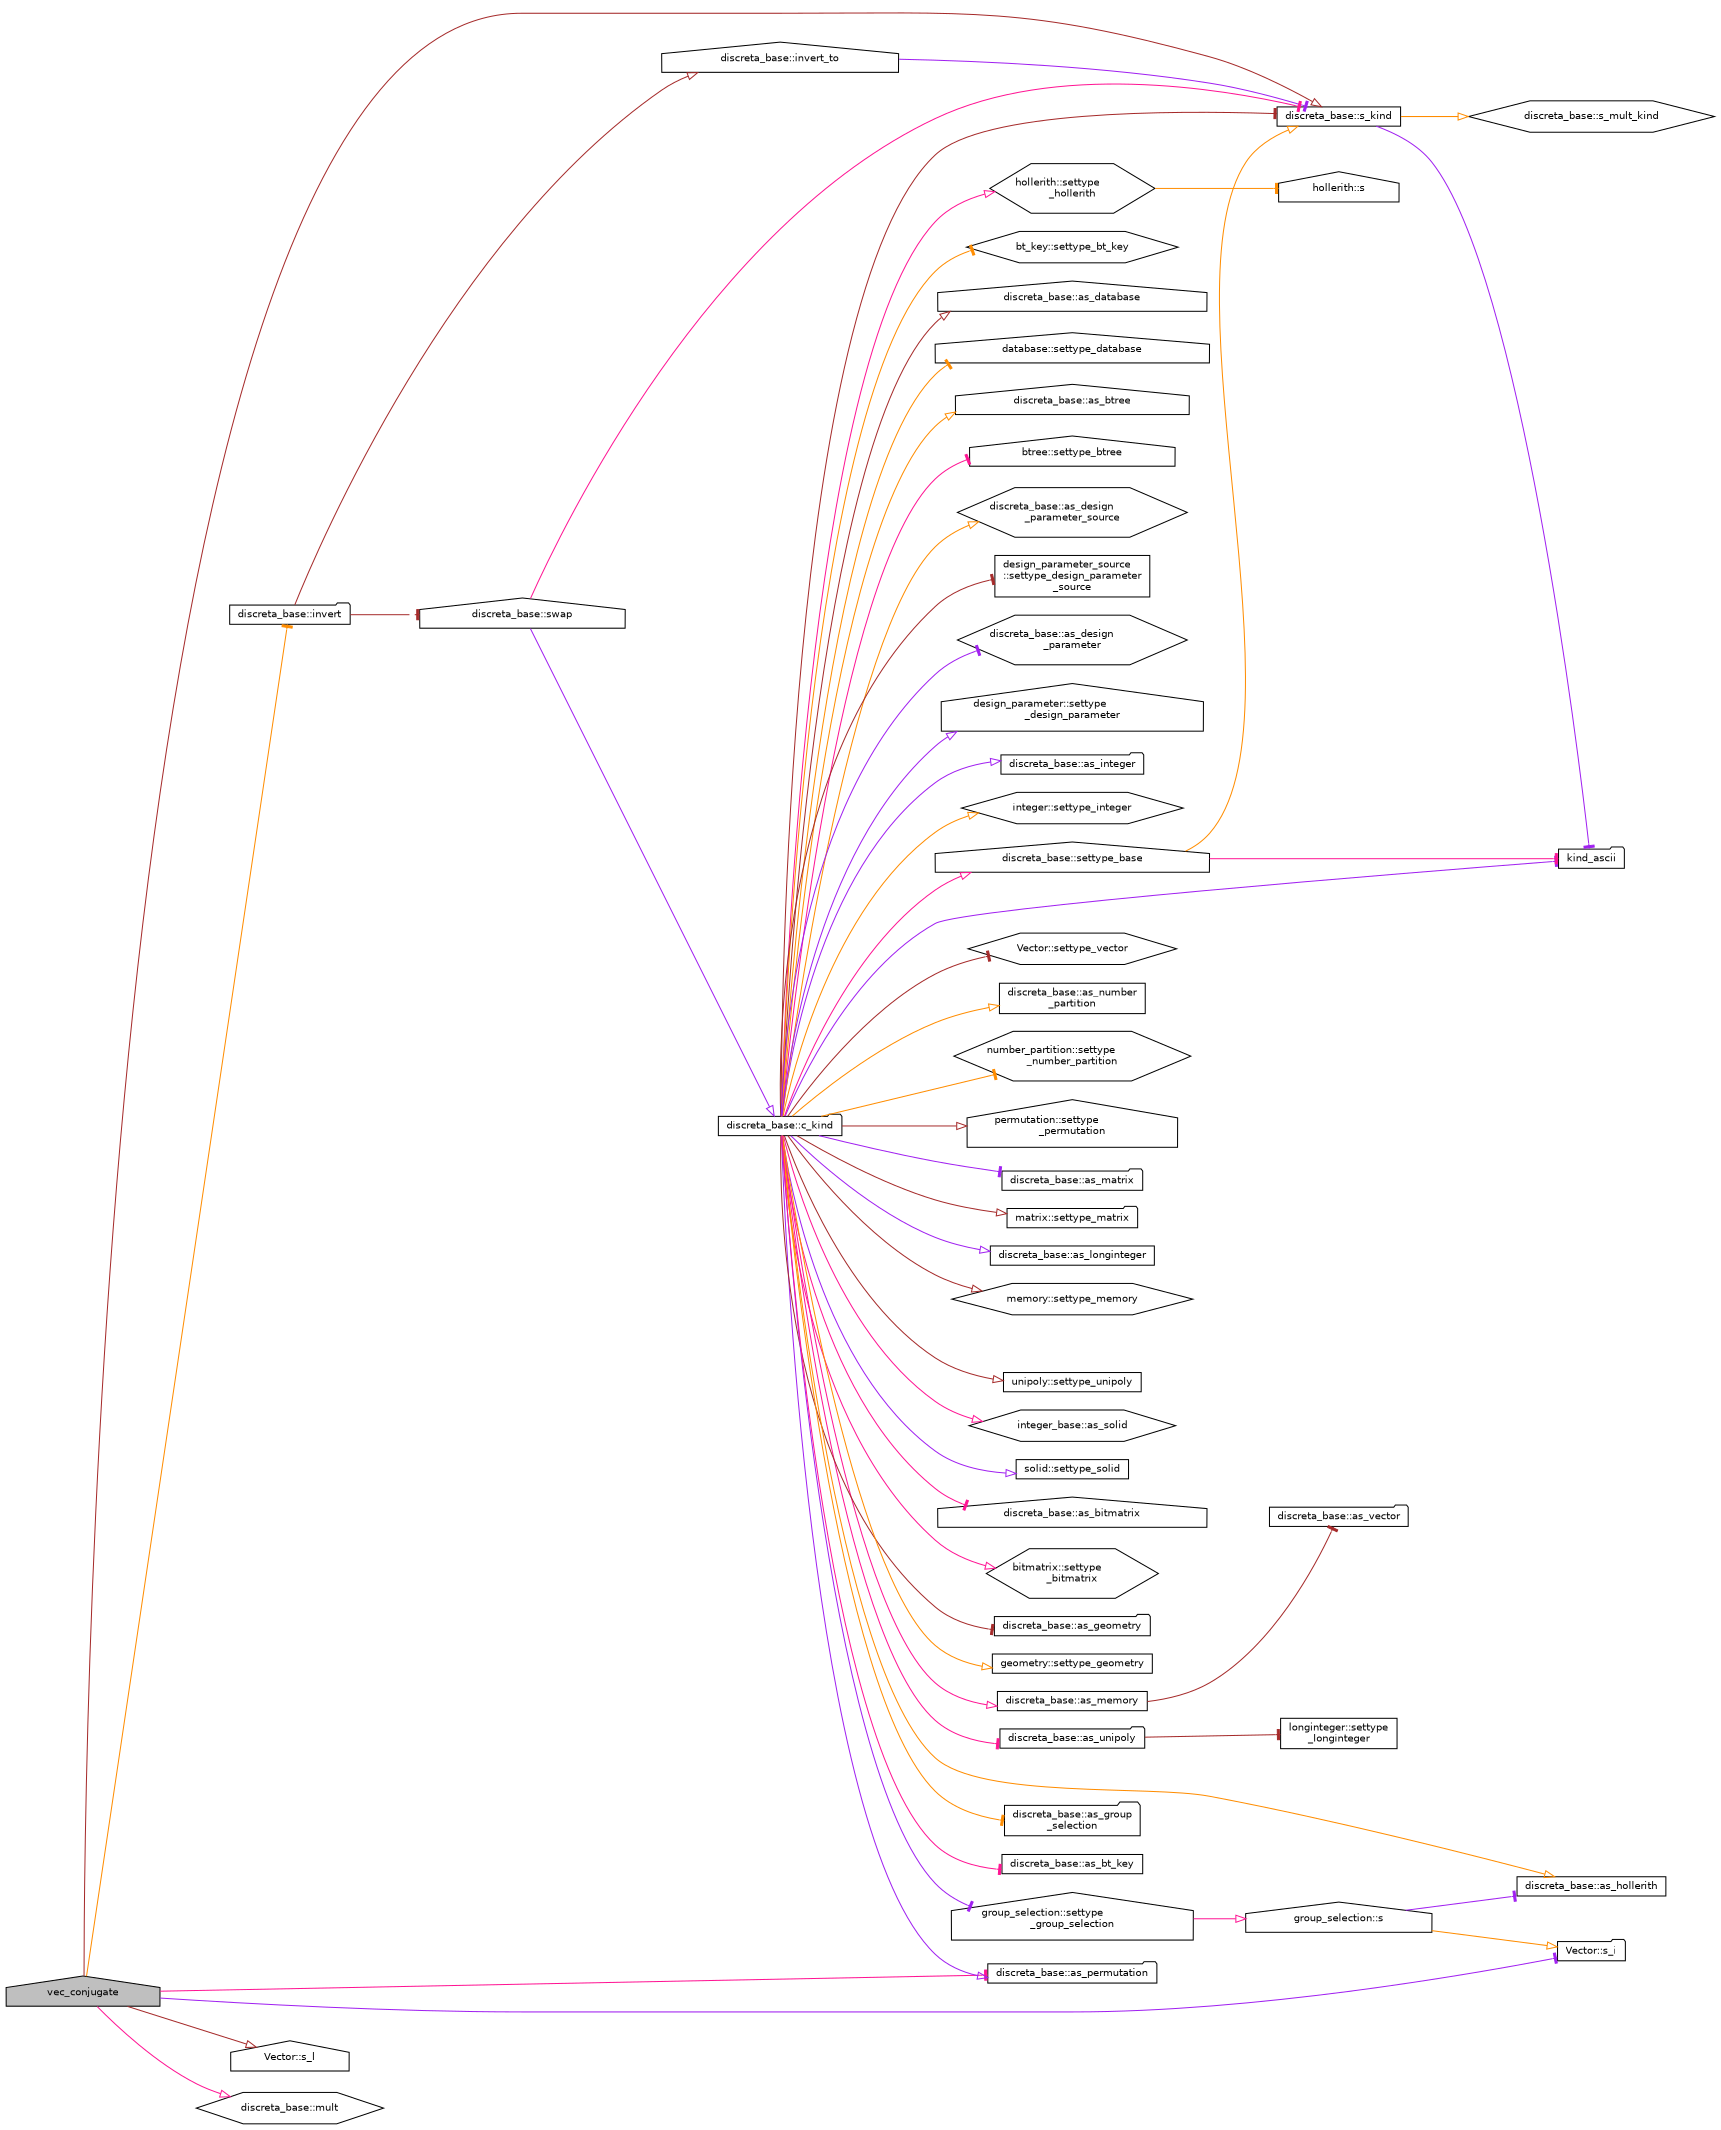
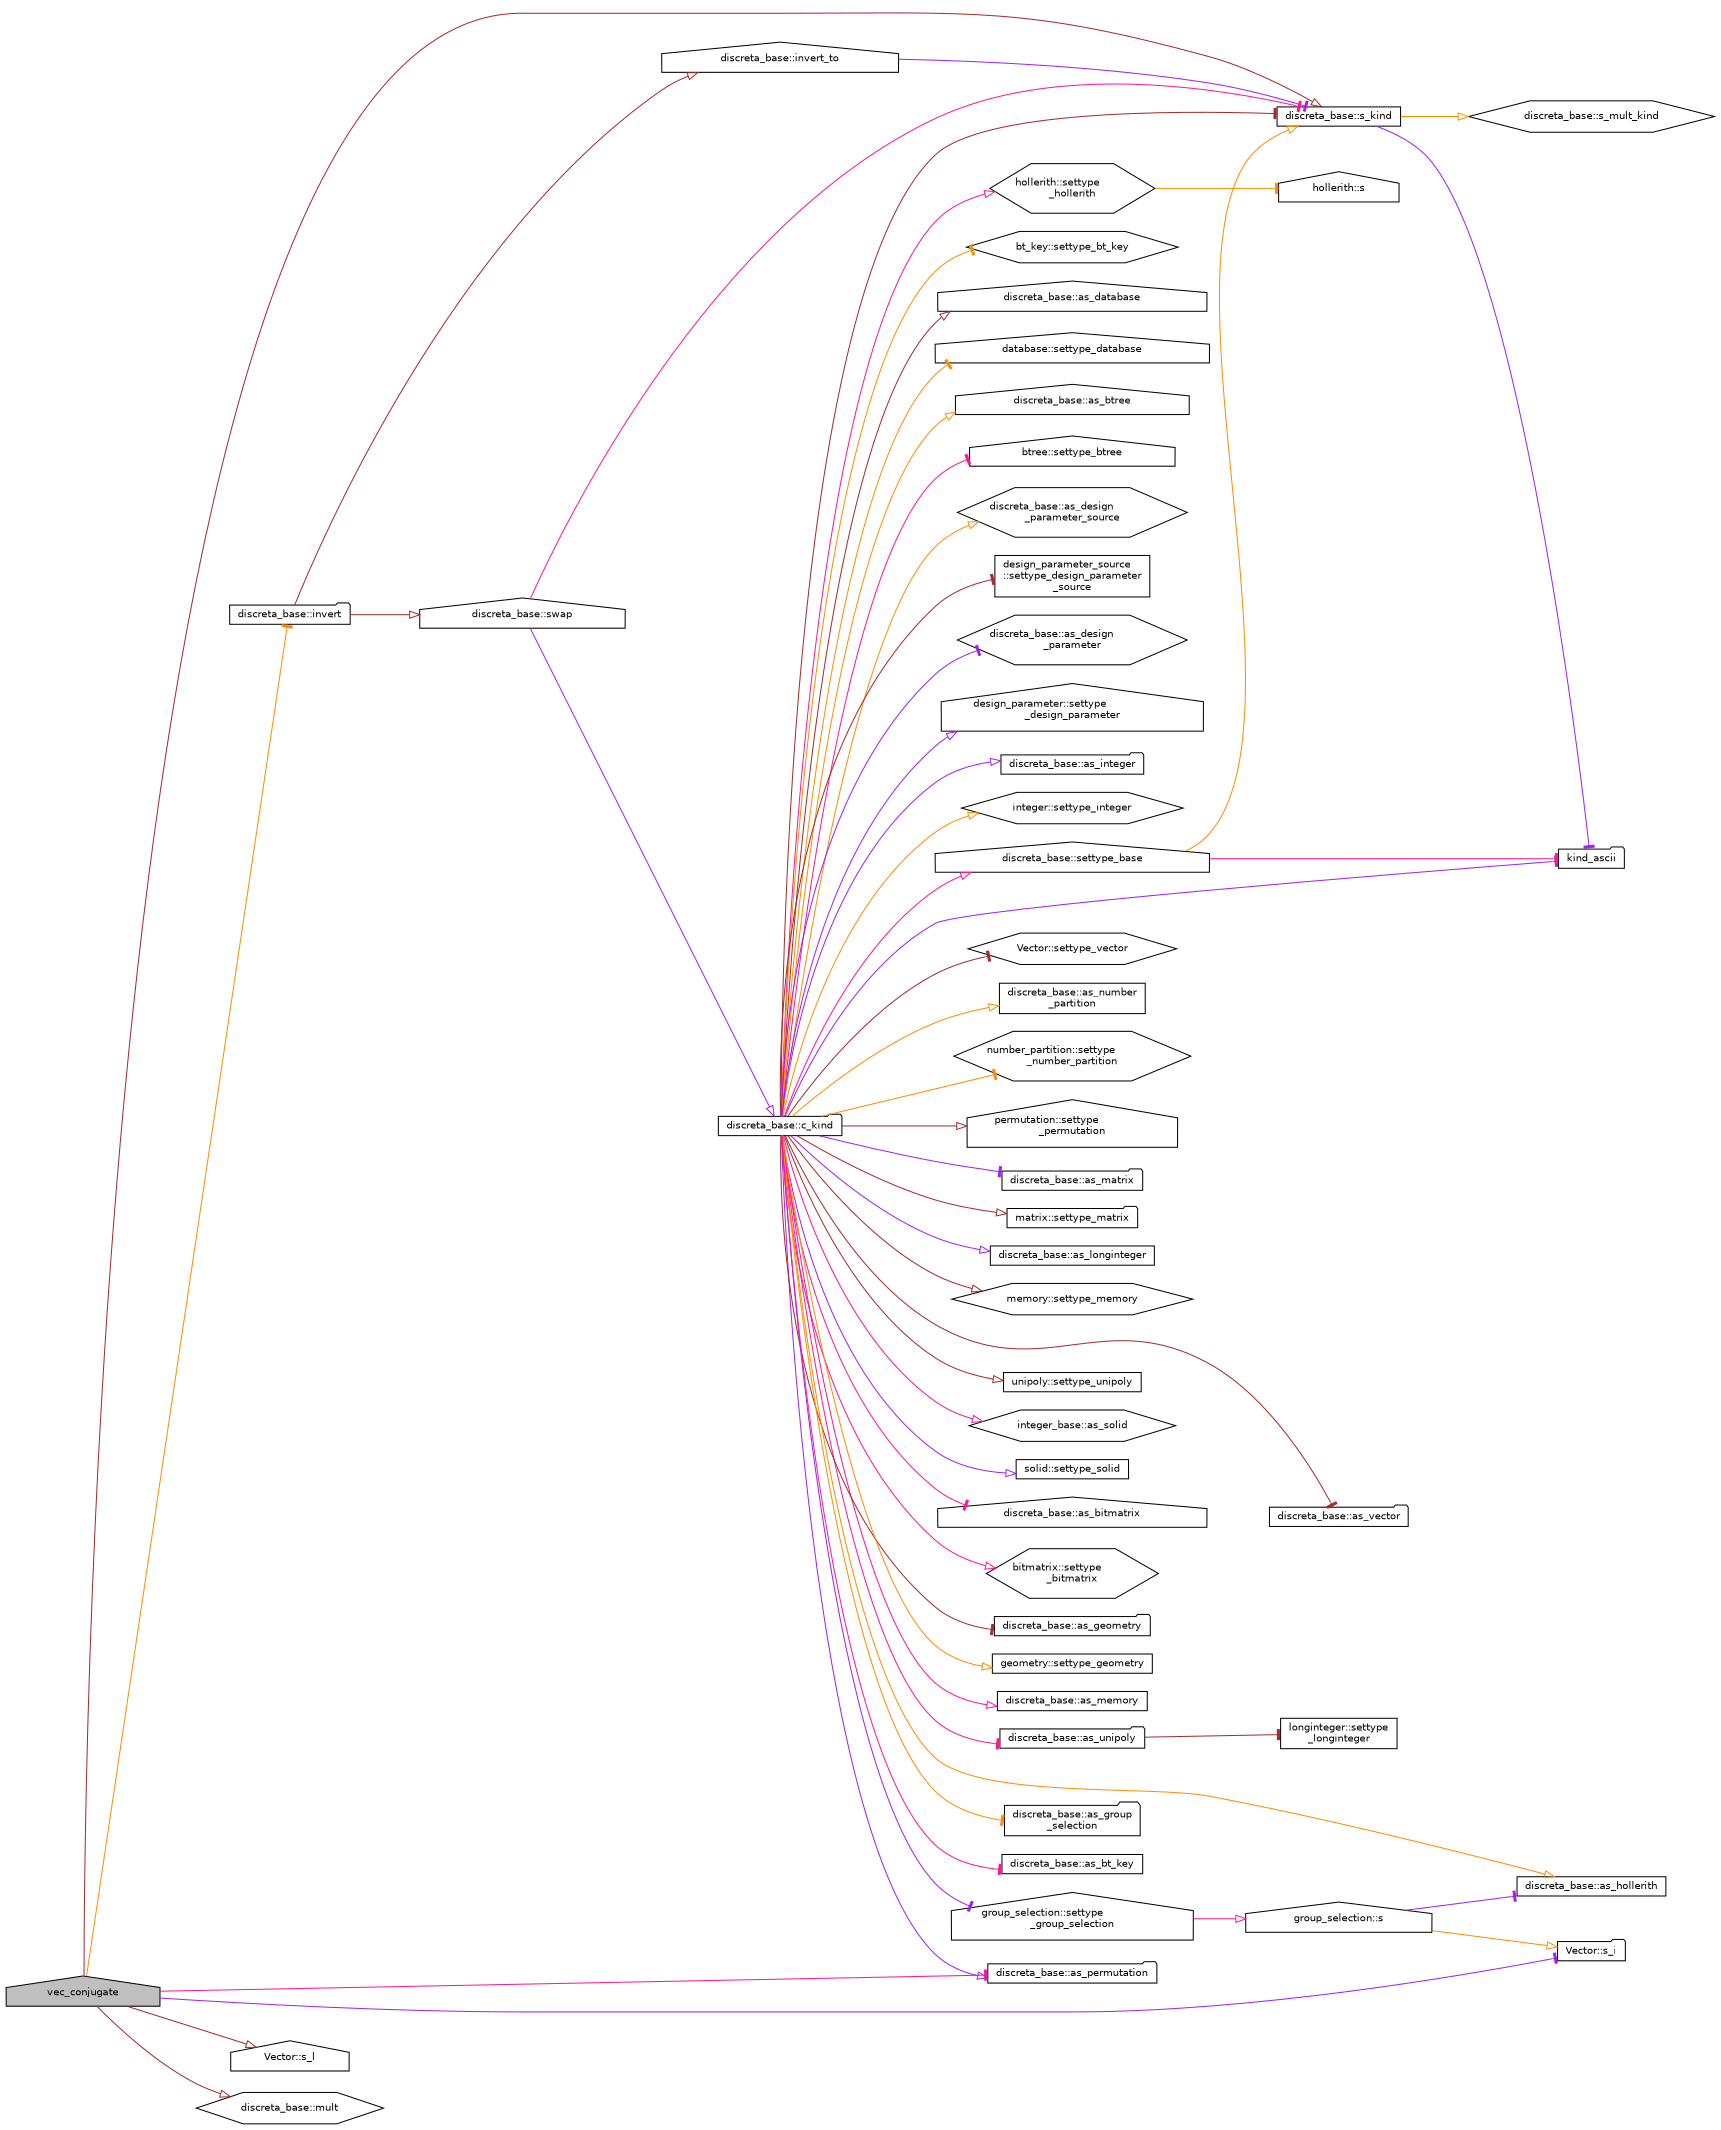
edge "discreta_base::invert" -> "discreta_base::swap": arrowhead tee -> onormal
edge "discreta_base::as_memory" -> "discreta_base::as_vector": now "discreta_base::c_kind" -> "discreta_base::as_vector"
edge "vec_conjugate" -> "discreta_base::mult": color deeppink -> brown
